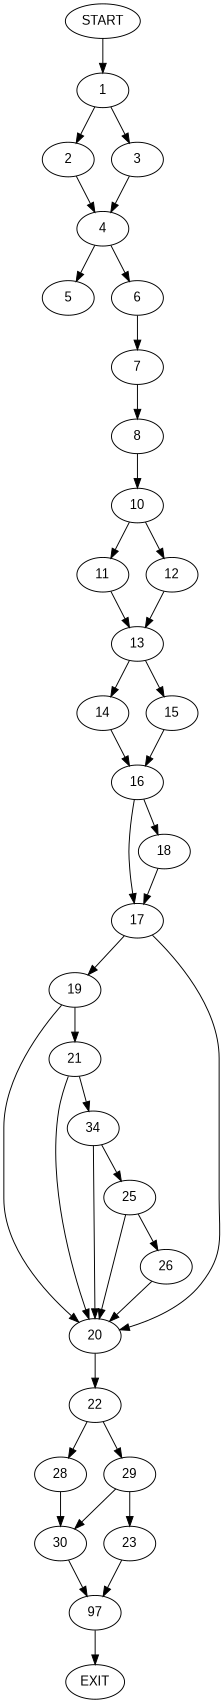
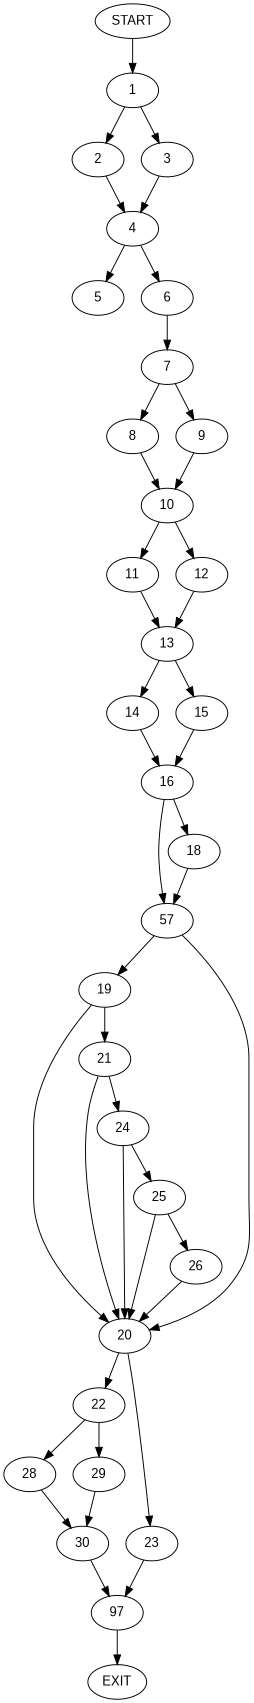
node "9": added
node "17": label "17" -> "57"
node "34": label "34" -> "24"
edge "29" -> "23": now "20" -> "23"
